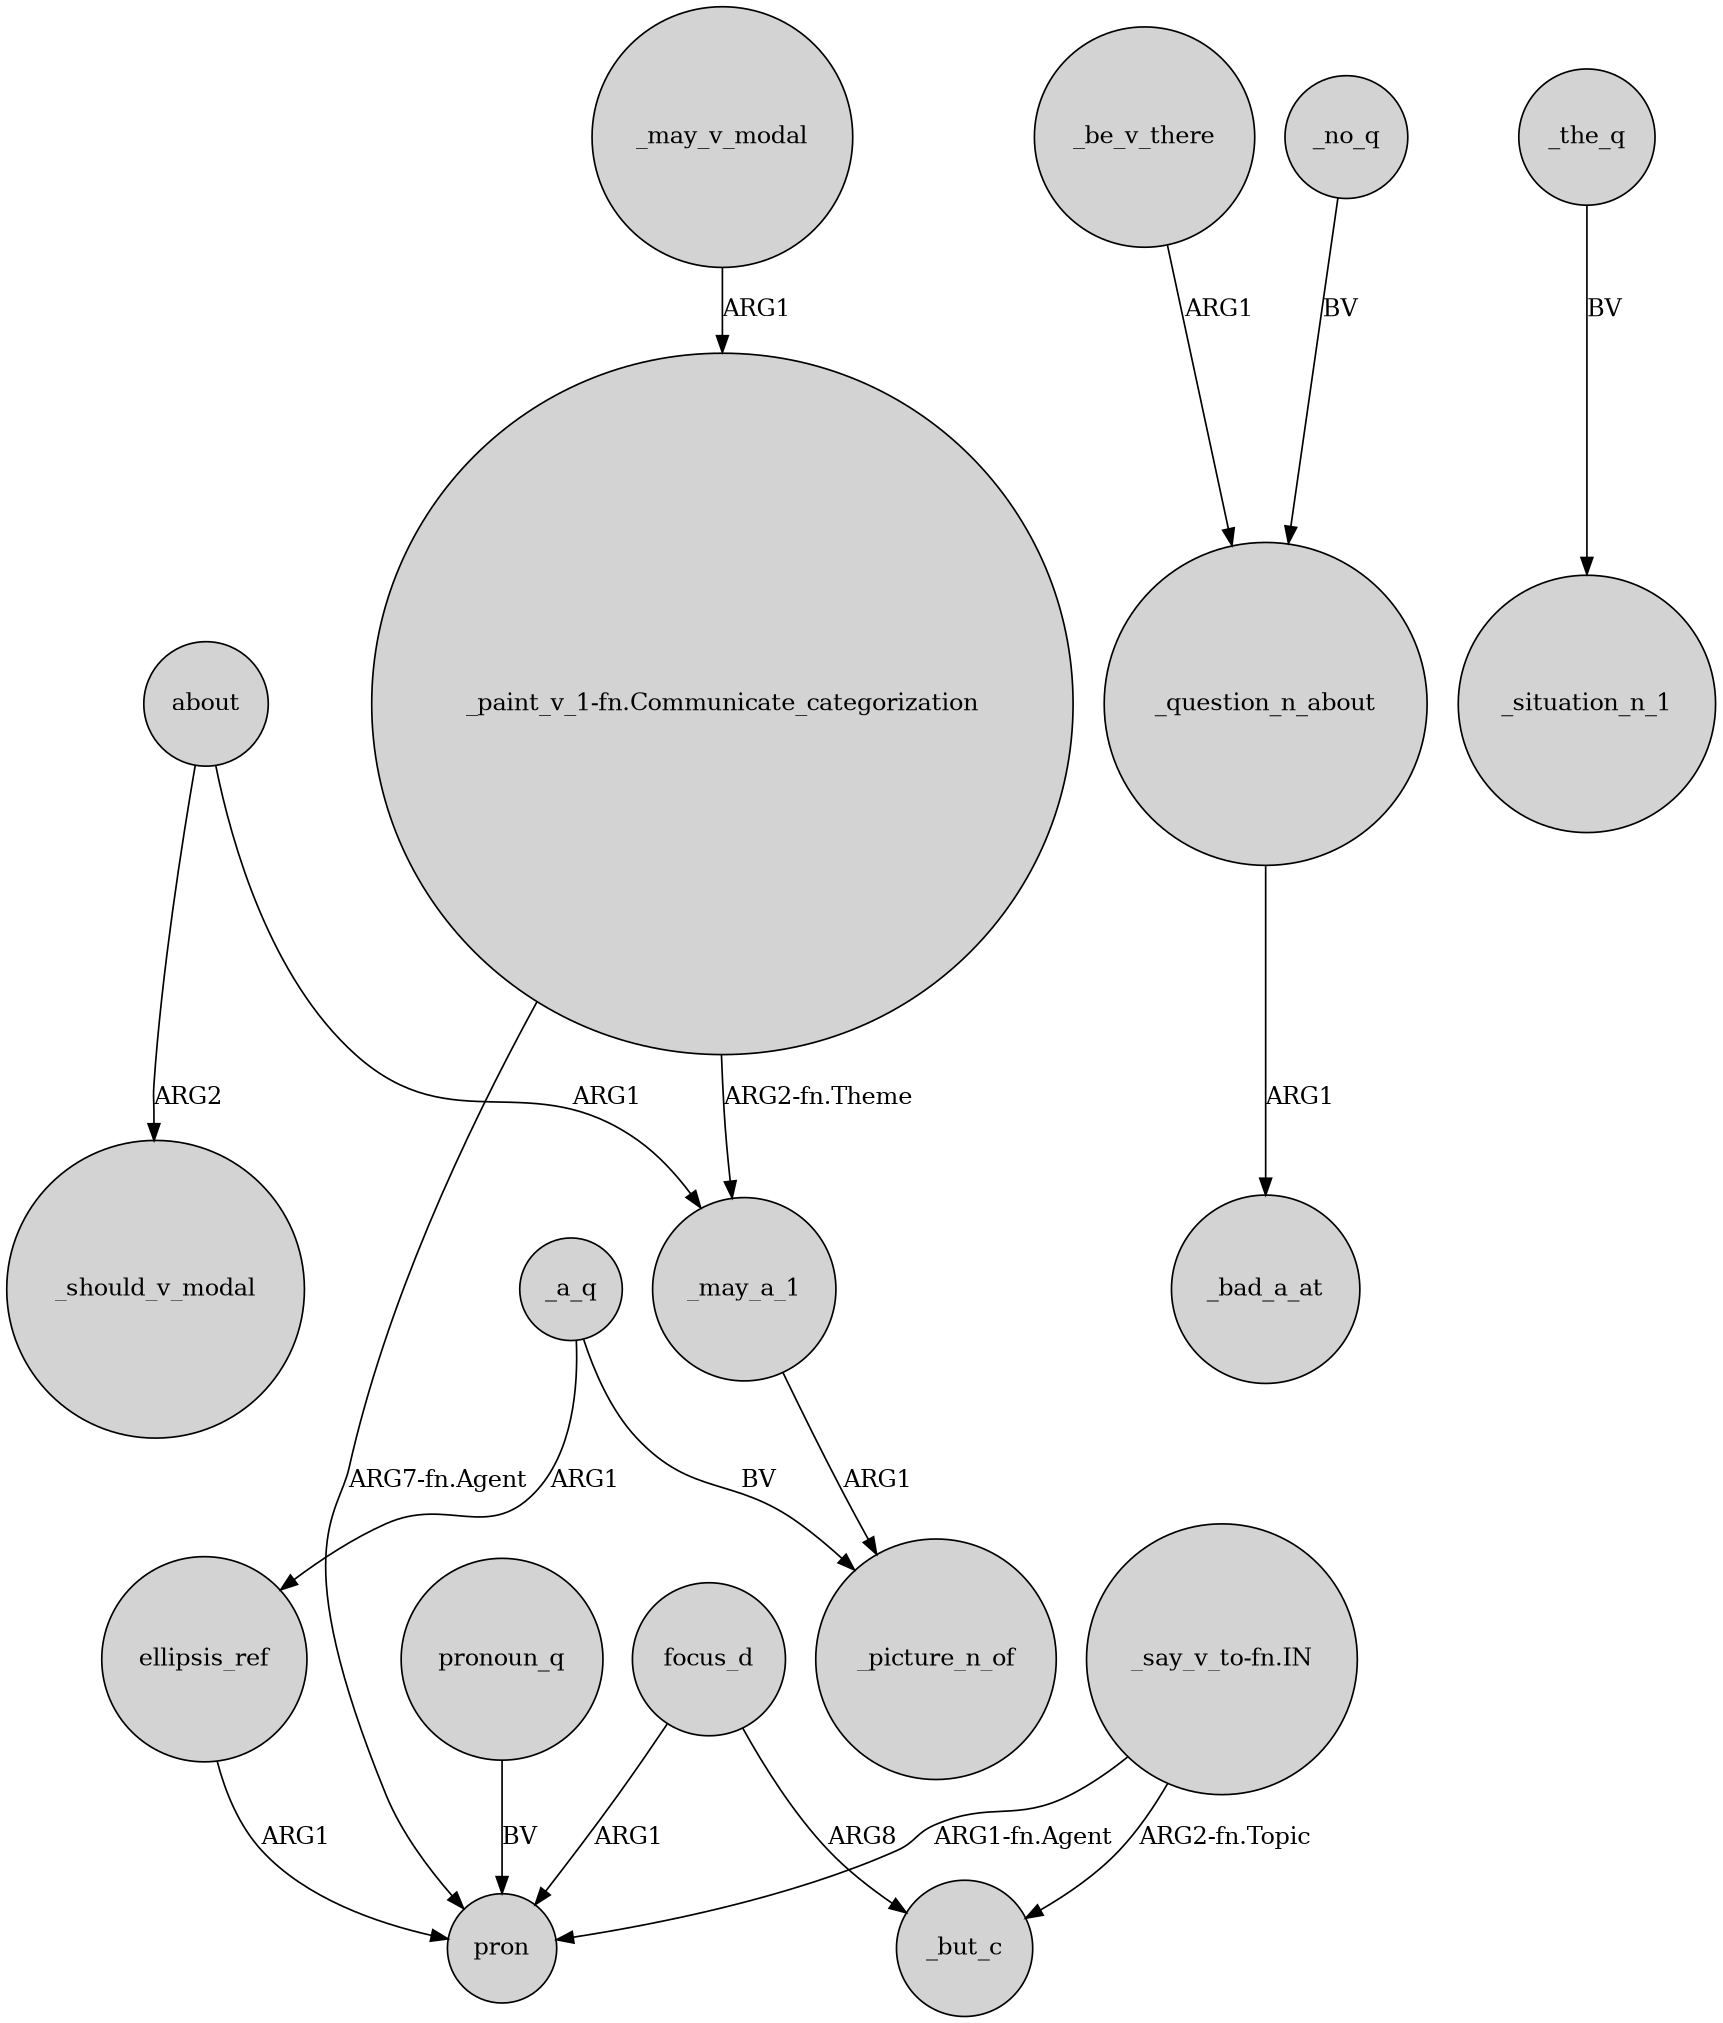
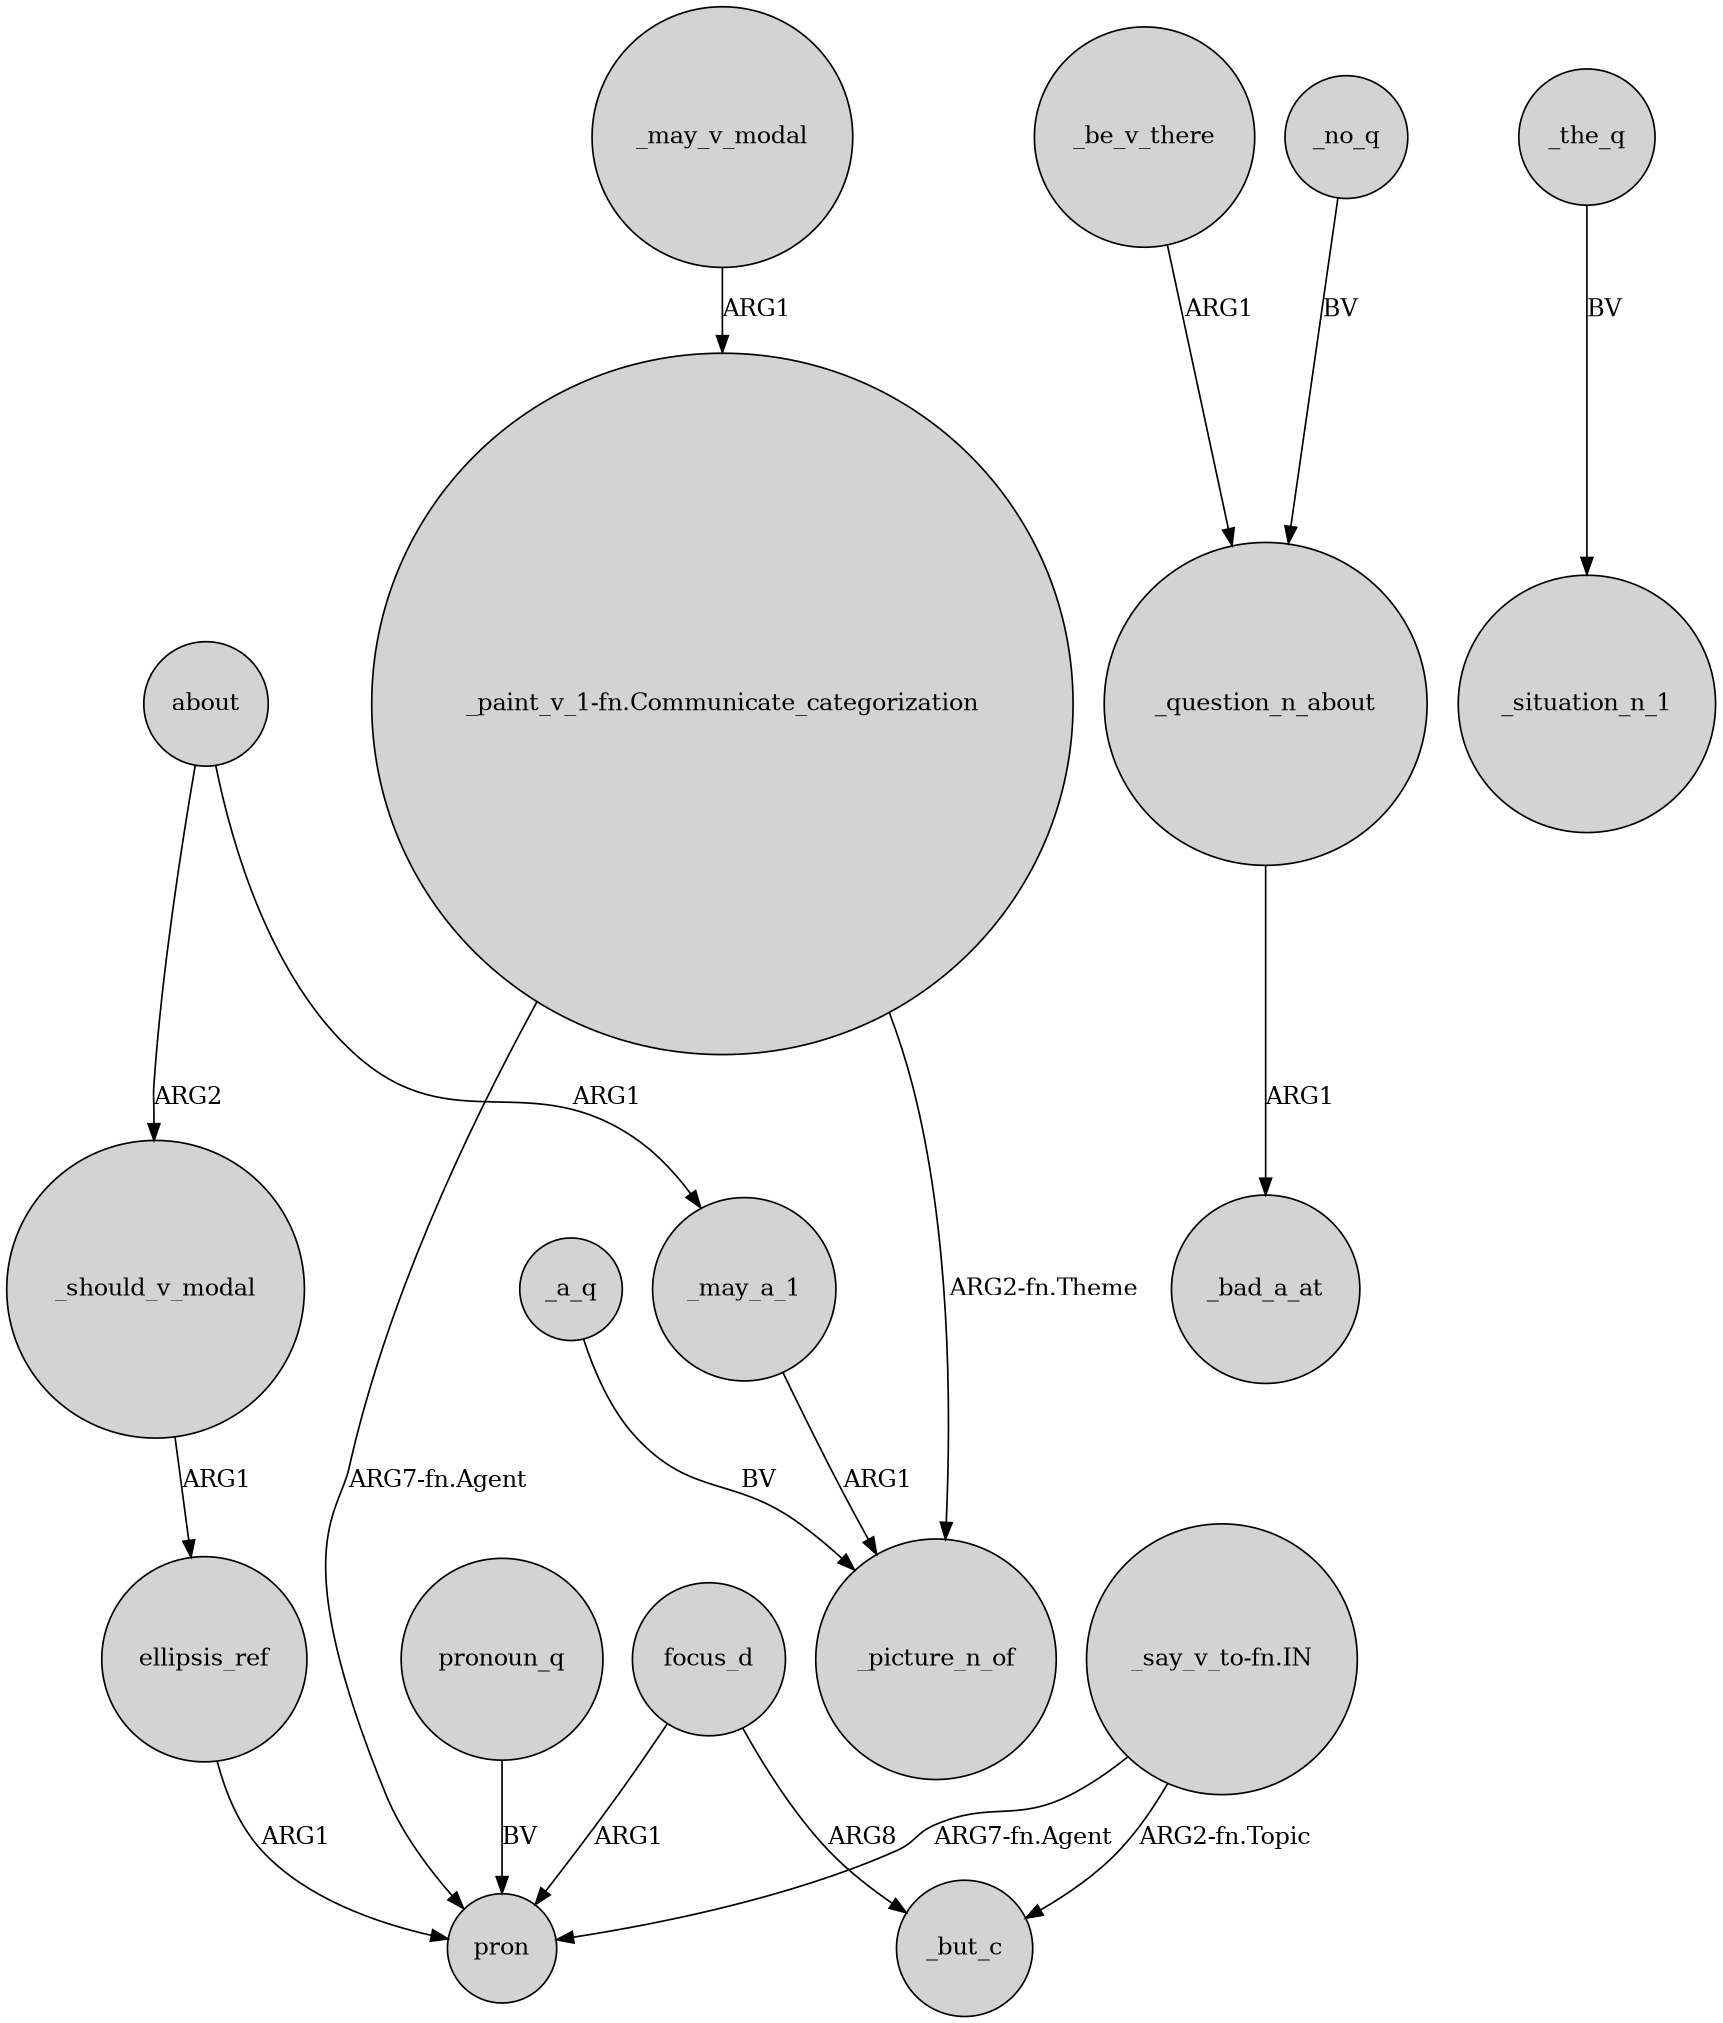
edge "_paint_v_1-fn.Communicate_categorization" -> "_may_a_1": now "_paint_v_1-fn.Communicate_categorization" -> "_picture_n_of"
edge "_a_q" -> "ellipsis_ref": now "_should_v_modal" -> "ellipsis_ref"
edge "_say_v_to-fn.IN" -> "pron": label "ARG1-fn.Agent" -> "ARG7-fn.Agent"
